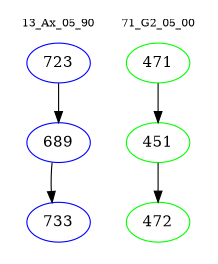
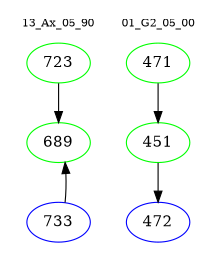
cluster "71_G2_05_00": label "71_G2_05_00" -> "01_G2_05_00"
node "723": color blue -> green
node "689": color blue -> green
edge "689" -> "733": reversed
node "472": color green -> blue
